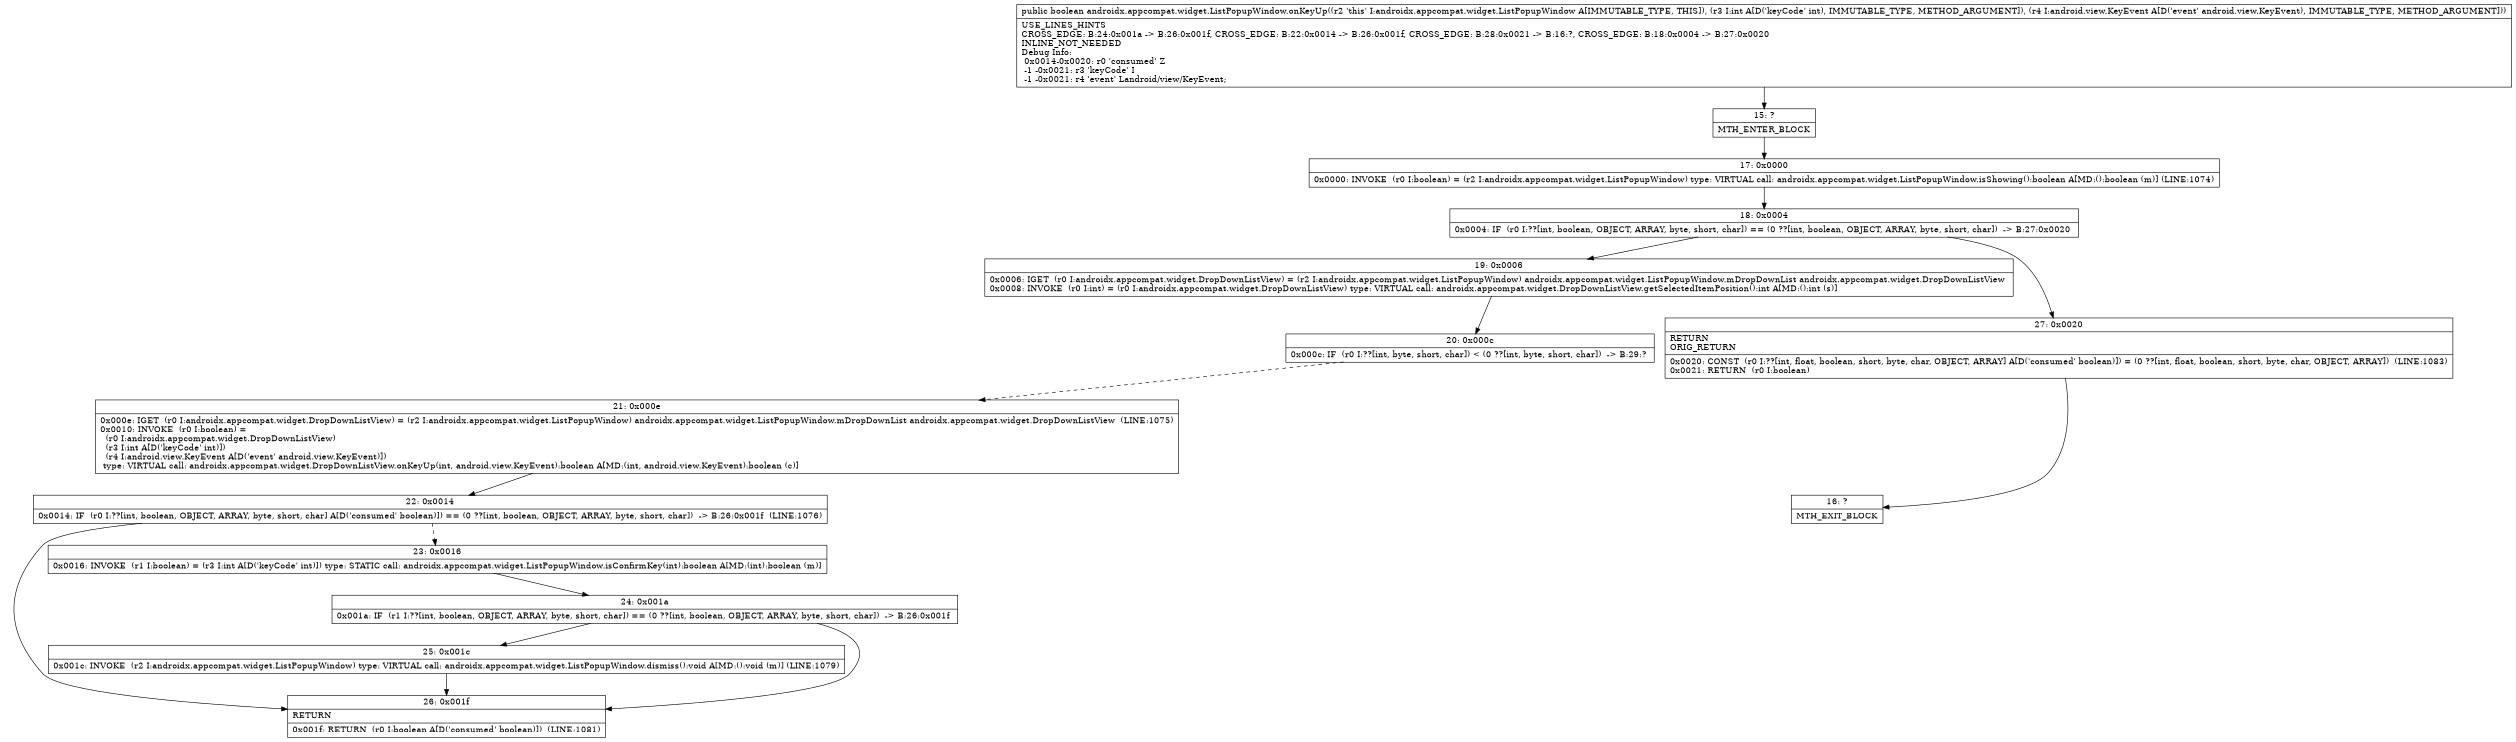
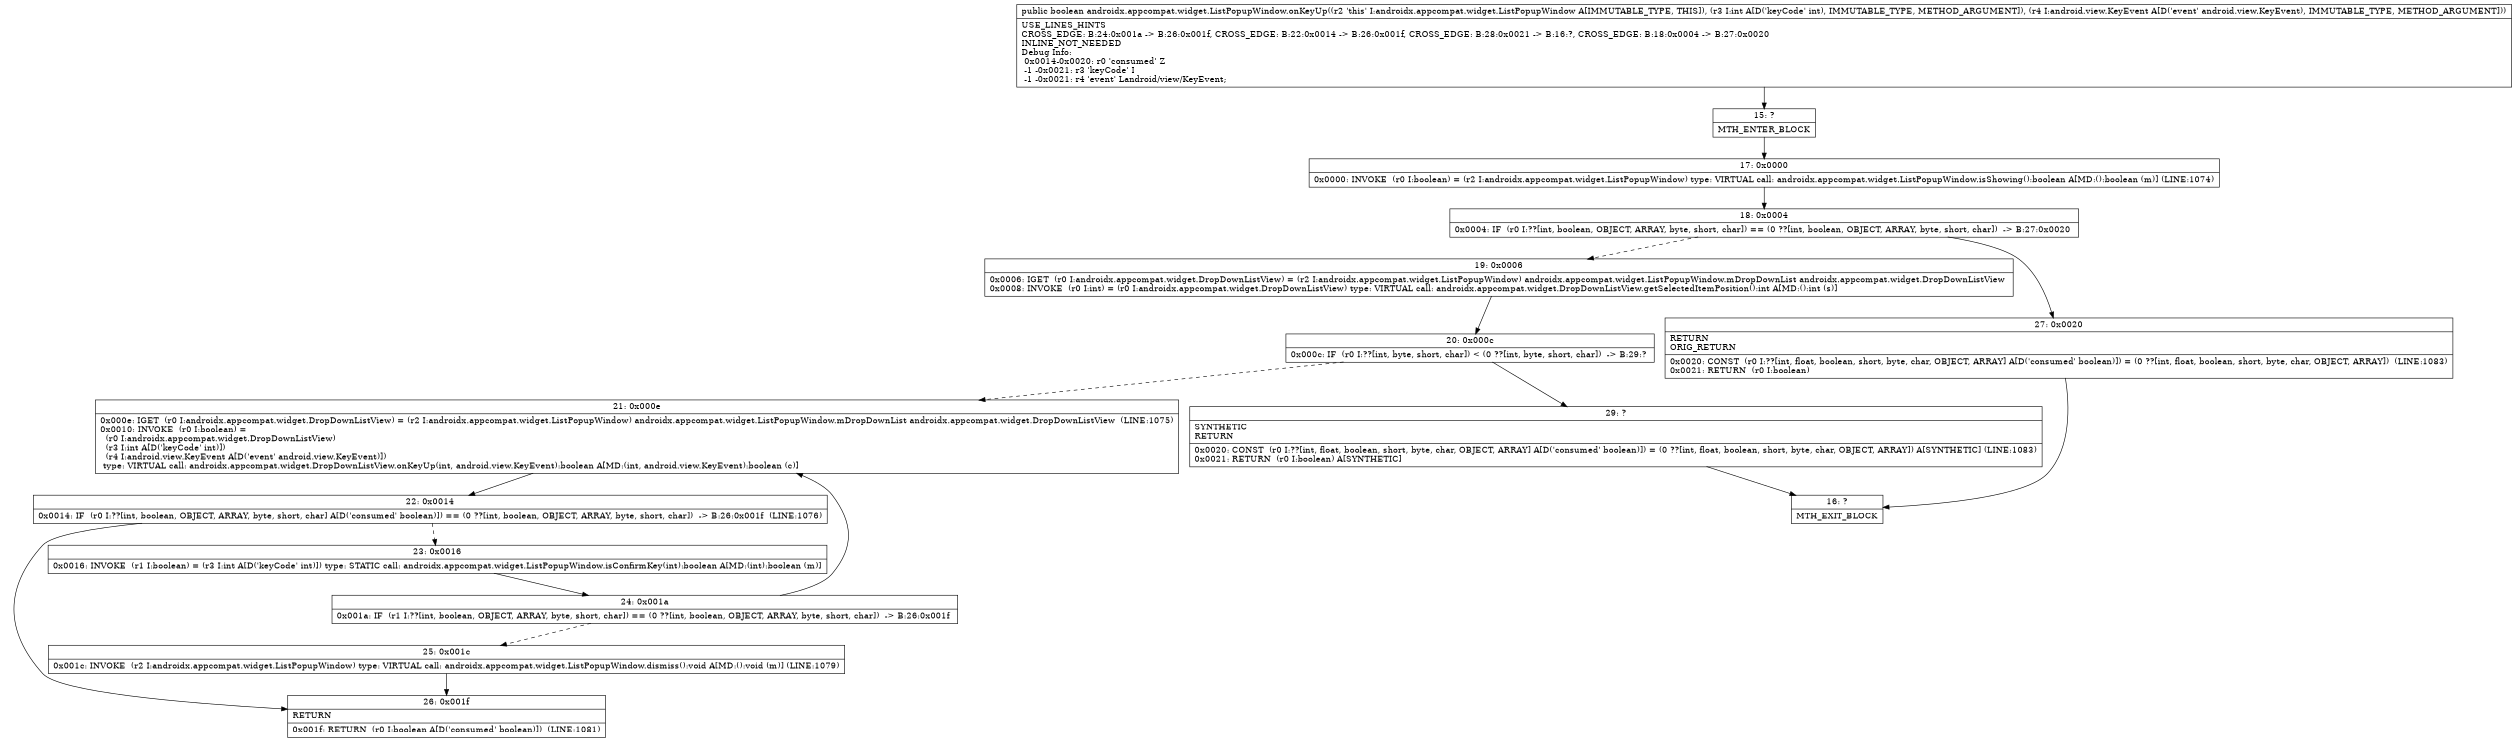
edge "18: 0x0004" -> "19: 0x0006": style solid -> dashed
node "29: ?": added
edge "24: 0x001a" -> "25: 0x001c": style solid -> dashed
edge "24: 0x001a" -> "26: 0x001f": now "24: 0x001a" -> "21: 0x000e"
